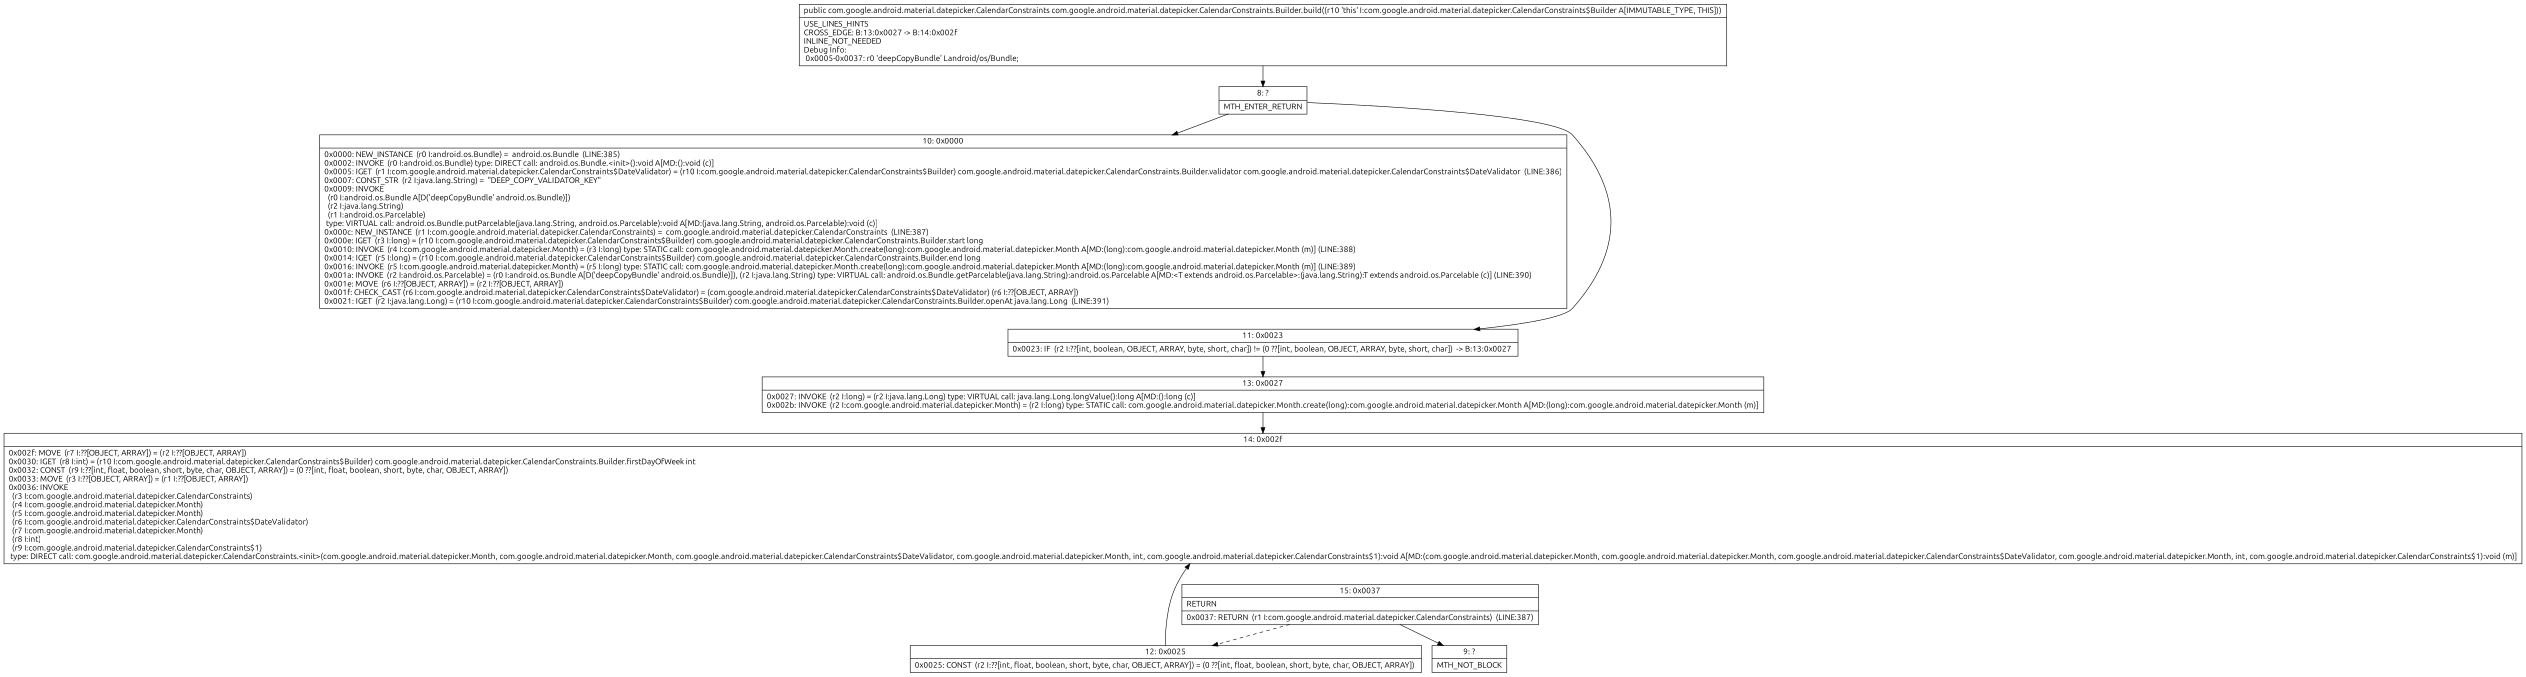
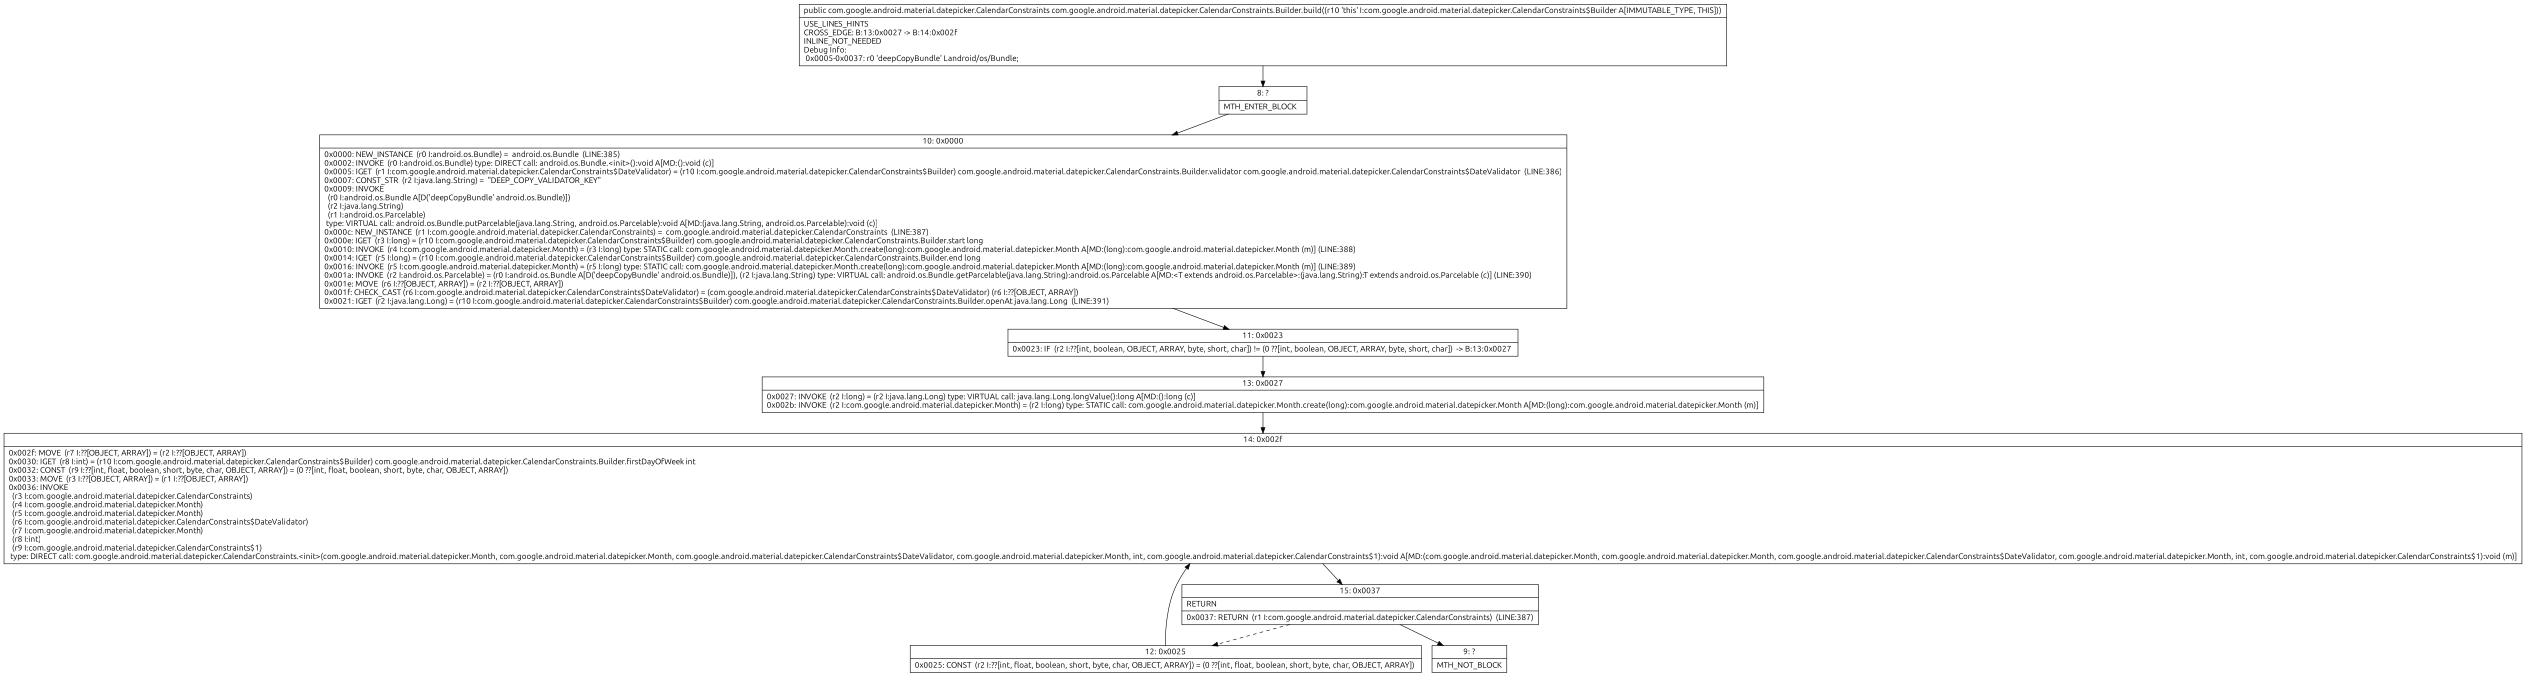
node "8: ?": text "MTH_ENTER_RETURN" -> "MTH_ENTER_BLOCK"
edge "8: ?" -> "11: 0x0023": now "10: 0x0000" -> "11: 0x0023"
edge "14: 0x002f" -> "15: 0x0037": added
